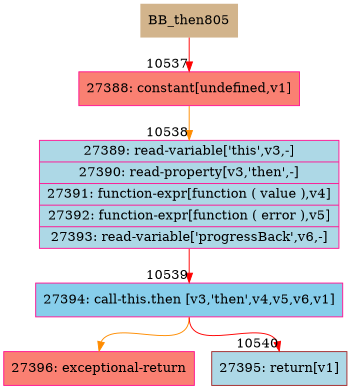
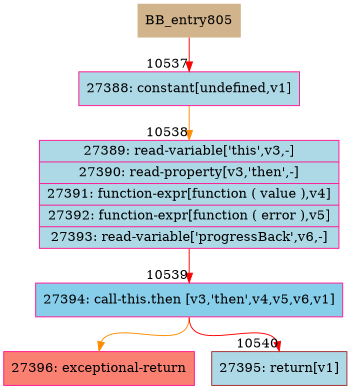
node "BB_then805": label "BB_then805" -> "BB_entry805"
node "27388: constant[undefined,v1]": fillcolor salmon -> lightblue
